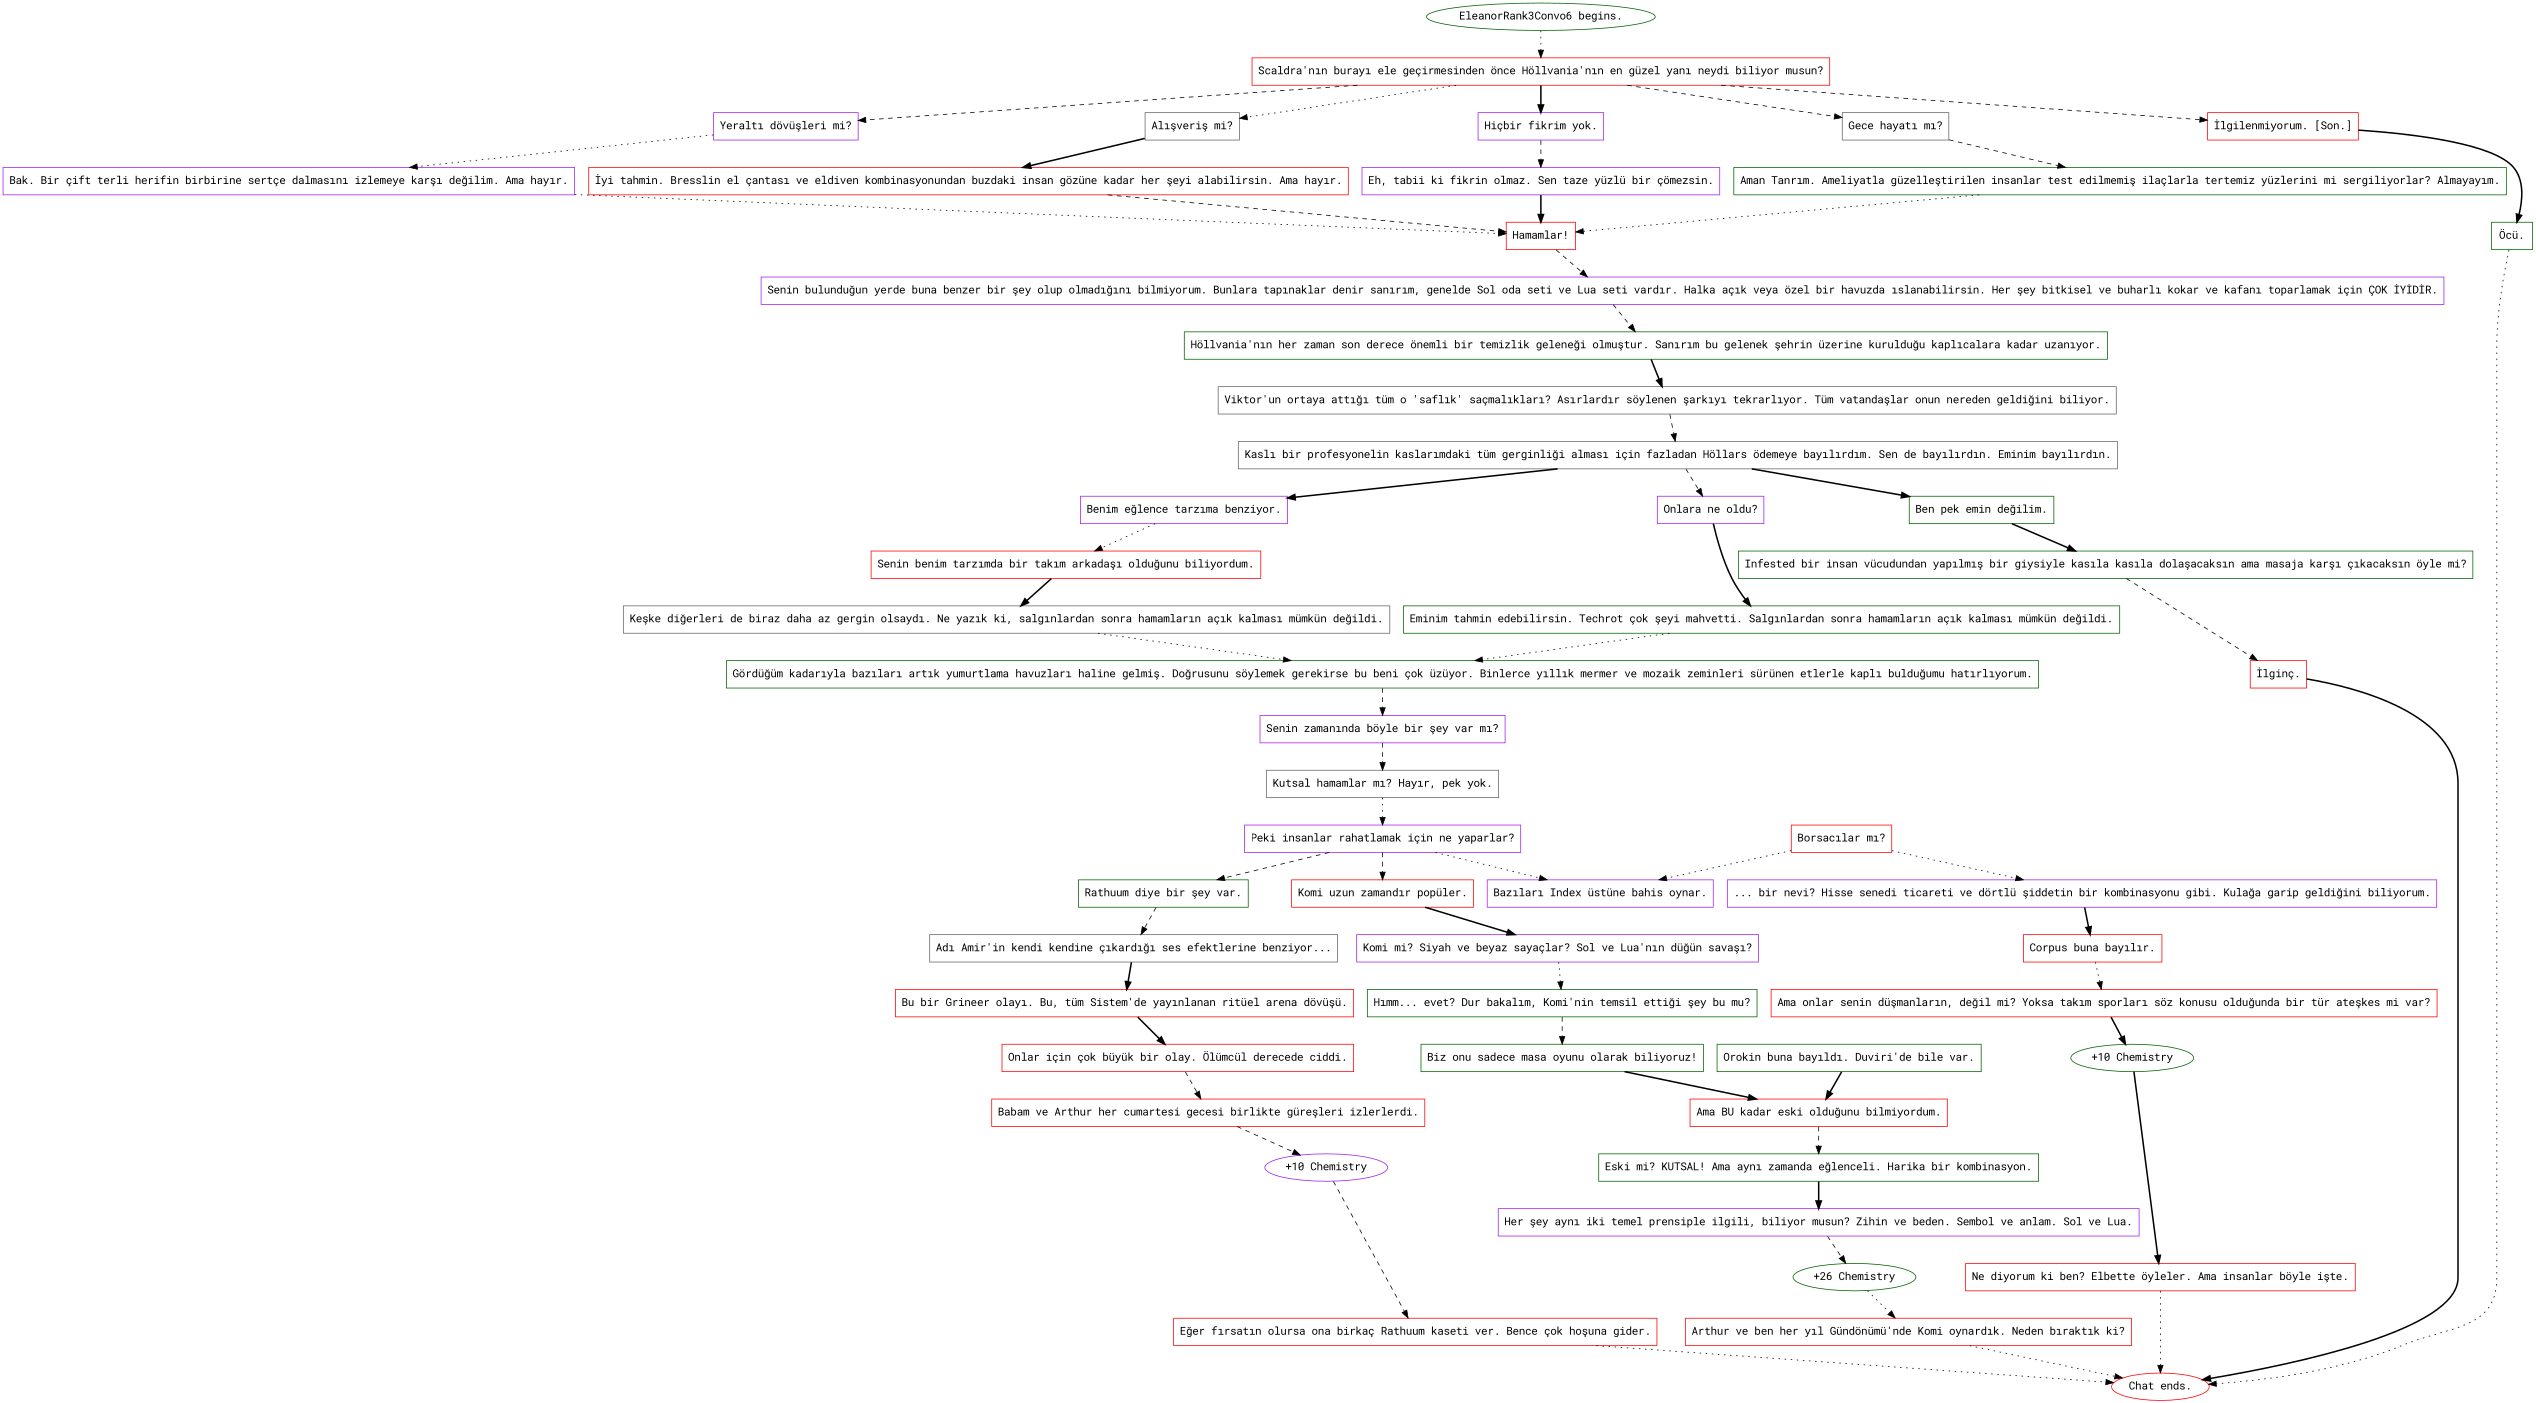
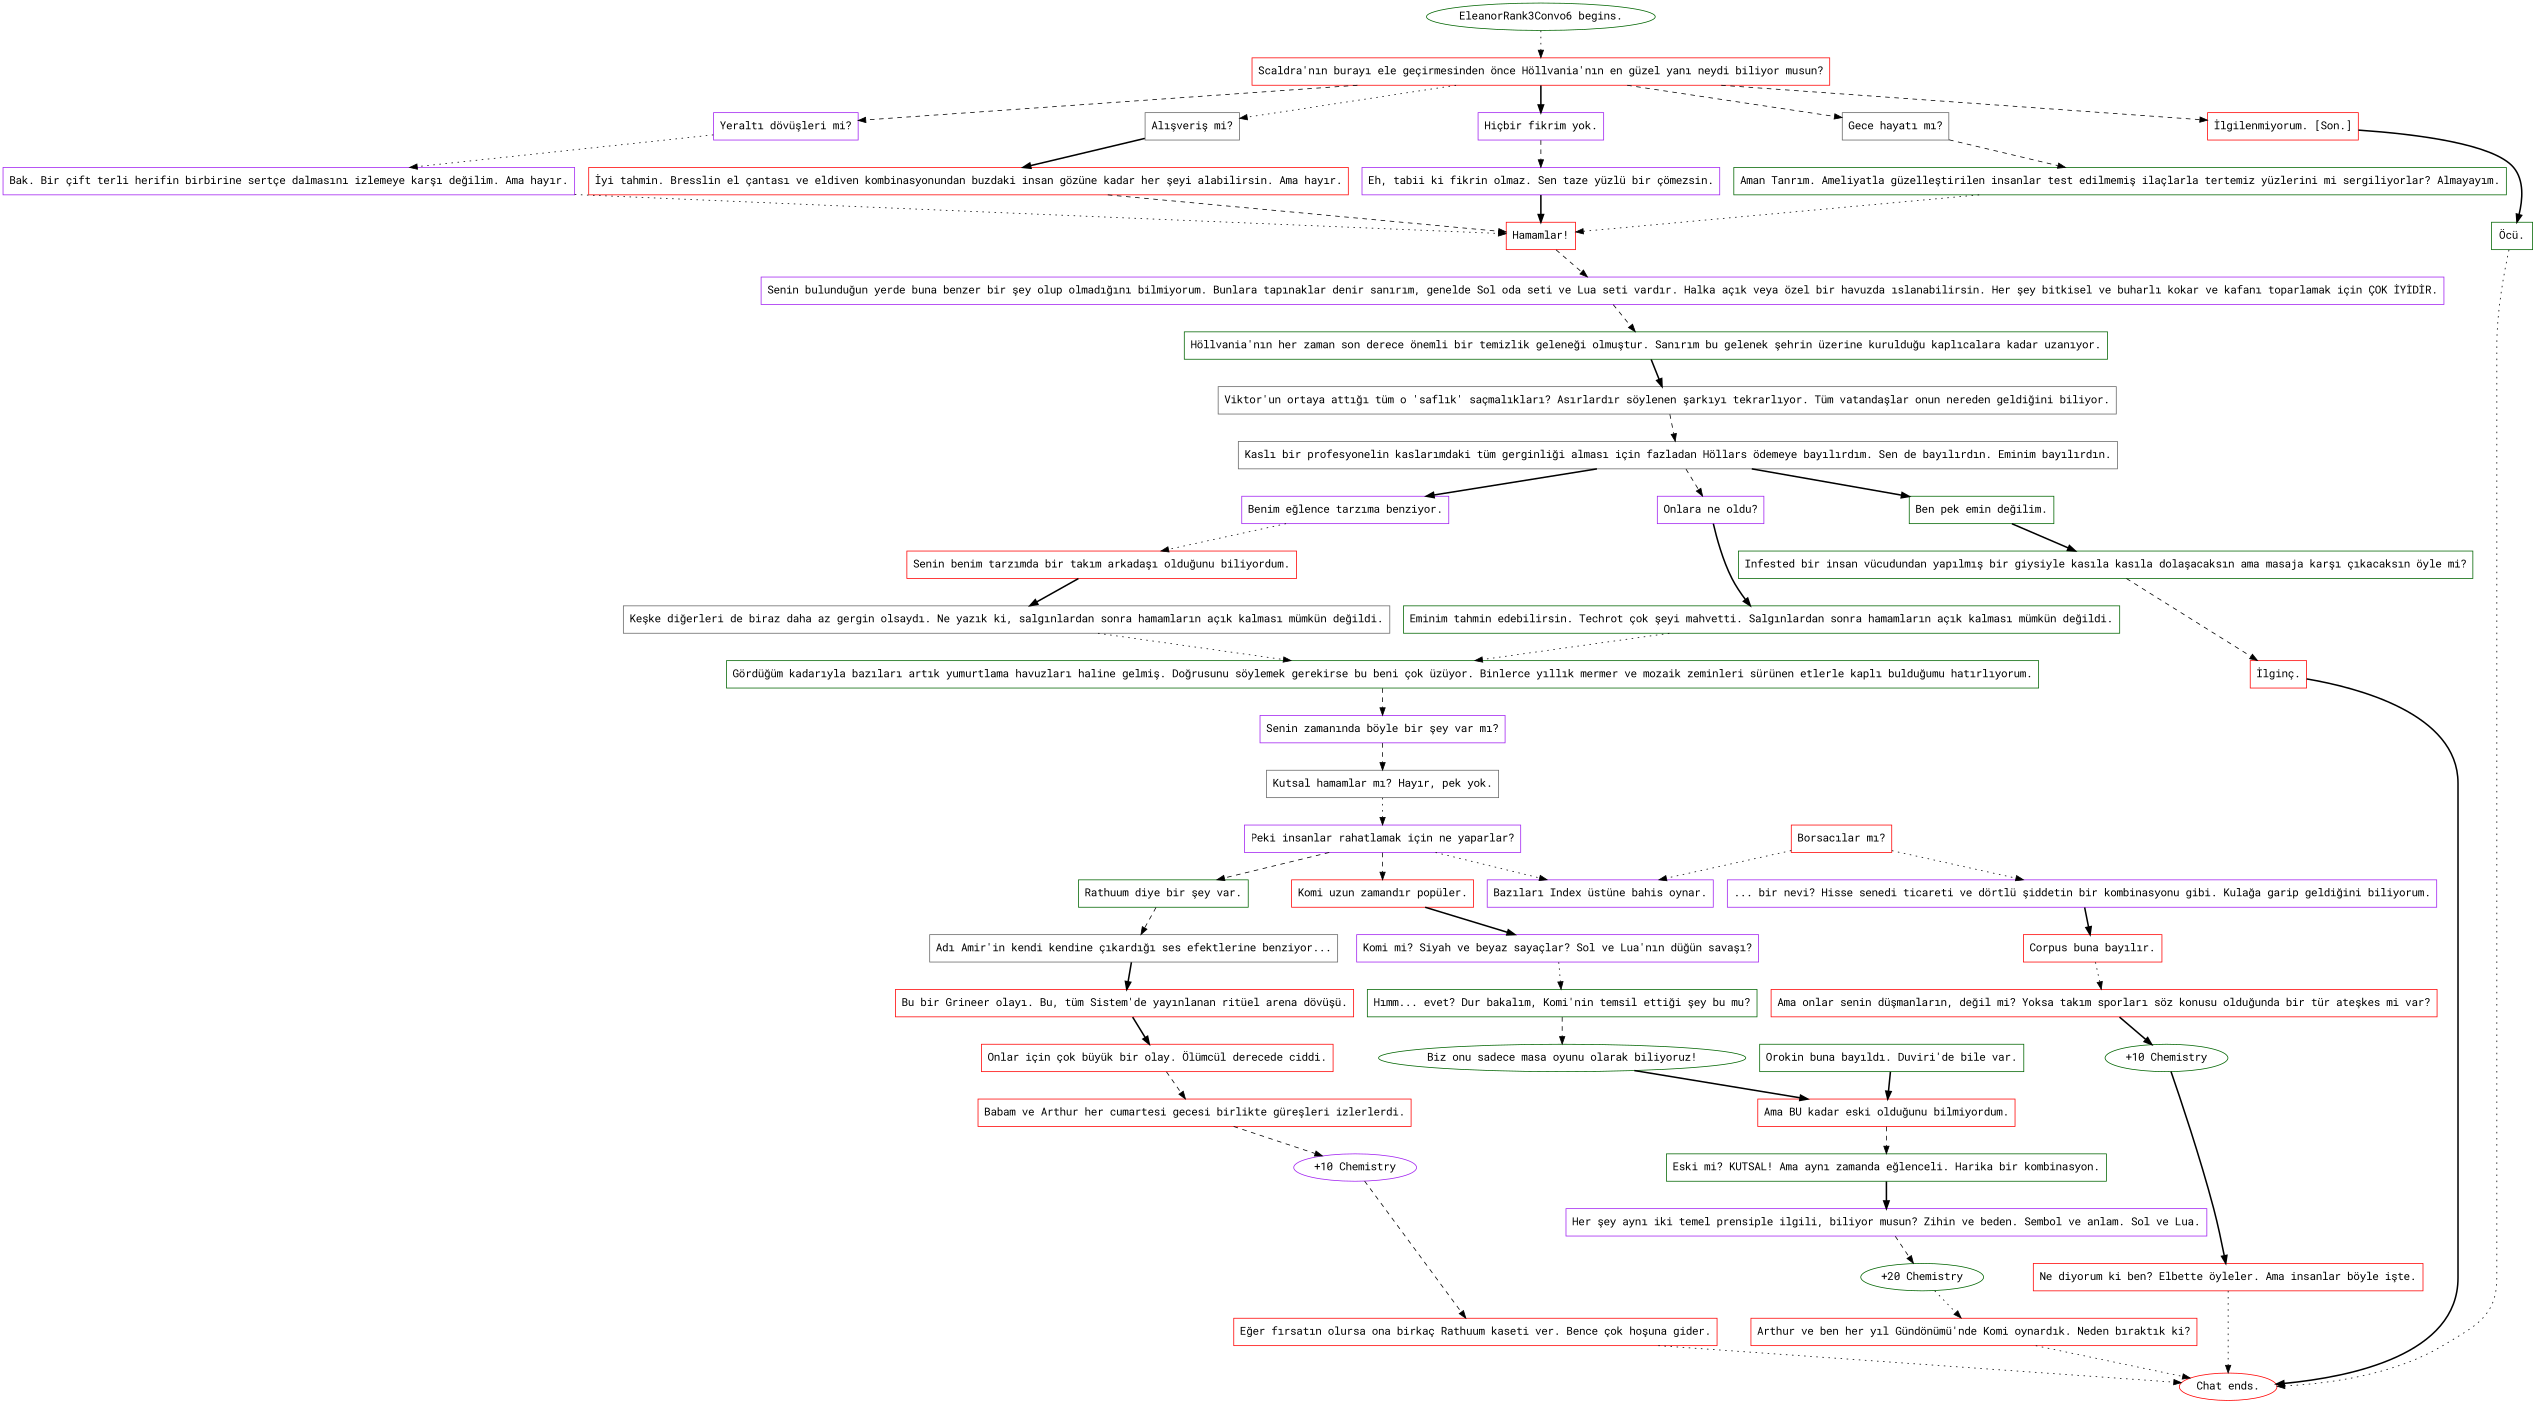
node "Biz onu sadece masa oyunu olarak biliyoruz!": shape box -> ellipse
node "+26 Chemistry": label "+26 Chemistry" -> "+20 Chemistry"
